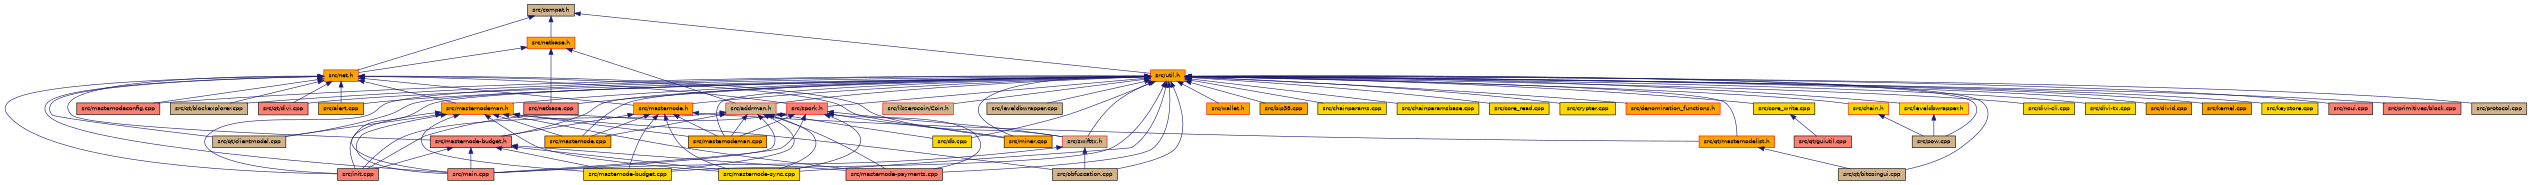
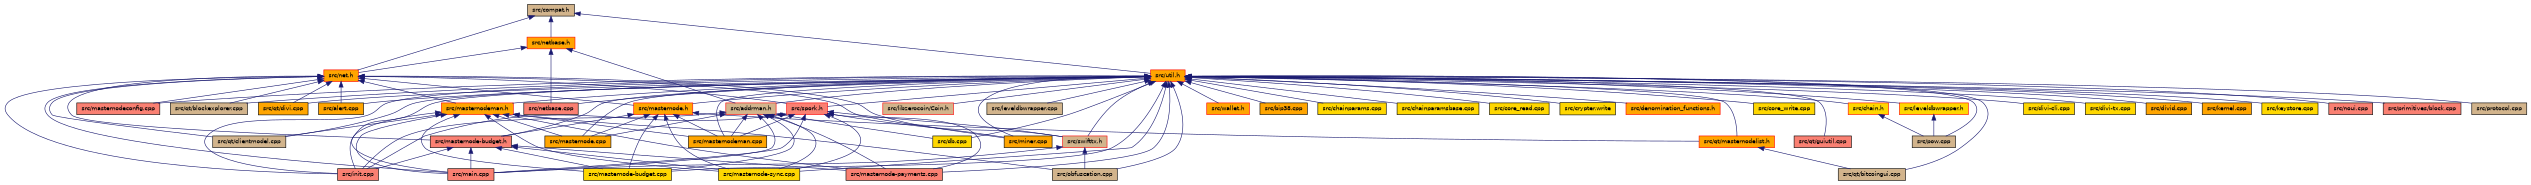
node "src/qt/divi.cpp": fillcolor salmon -> orange
node "src/crypter.cpp": label "src/crypter.cpp" -> "src/crypter.write"
edge "src/qt/guiutil.cpp" -> "src/core_write.cpp": now "src/qt/guiutil.cpp" -> "src/util.h"
